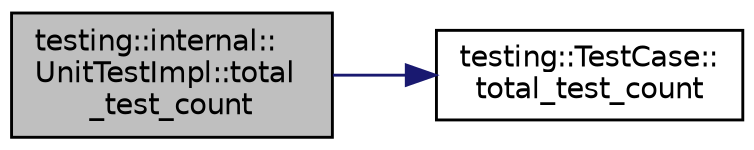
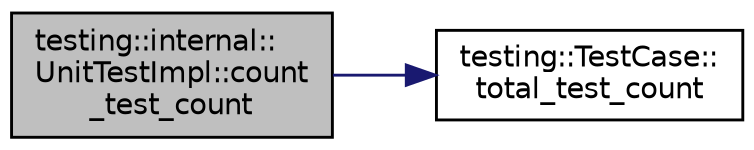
node "testing::internal:: UnitTestImpl::total _test_count": label "testing::internal:: UnitTestImpl::total _test_count" -> "testing::internal:: UnitTestImpl::count _test_count"
